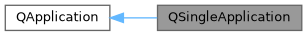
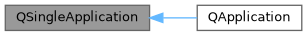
edge "QSingleApplication" -> "QApplication": reversed
